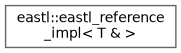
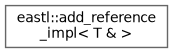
node "eastl::eastl_reference _impl< T & >": label "eastl::eastl_reference _impl< T & >" -> "eastl::add_reference _impl< T & >"
